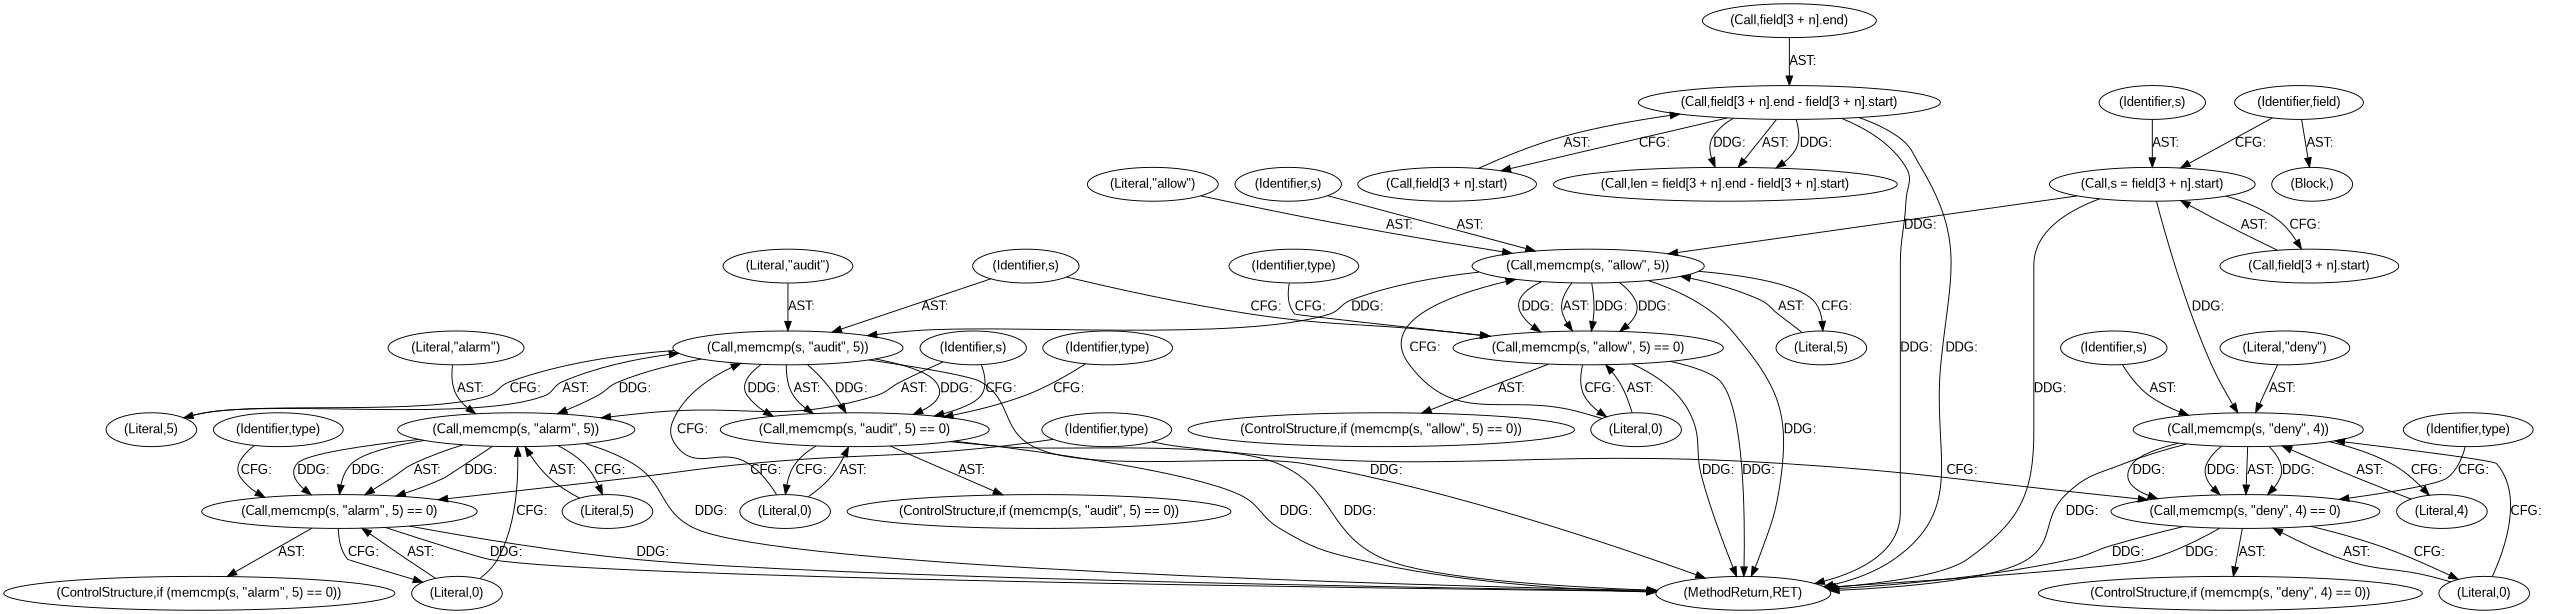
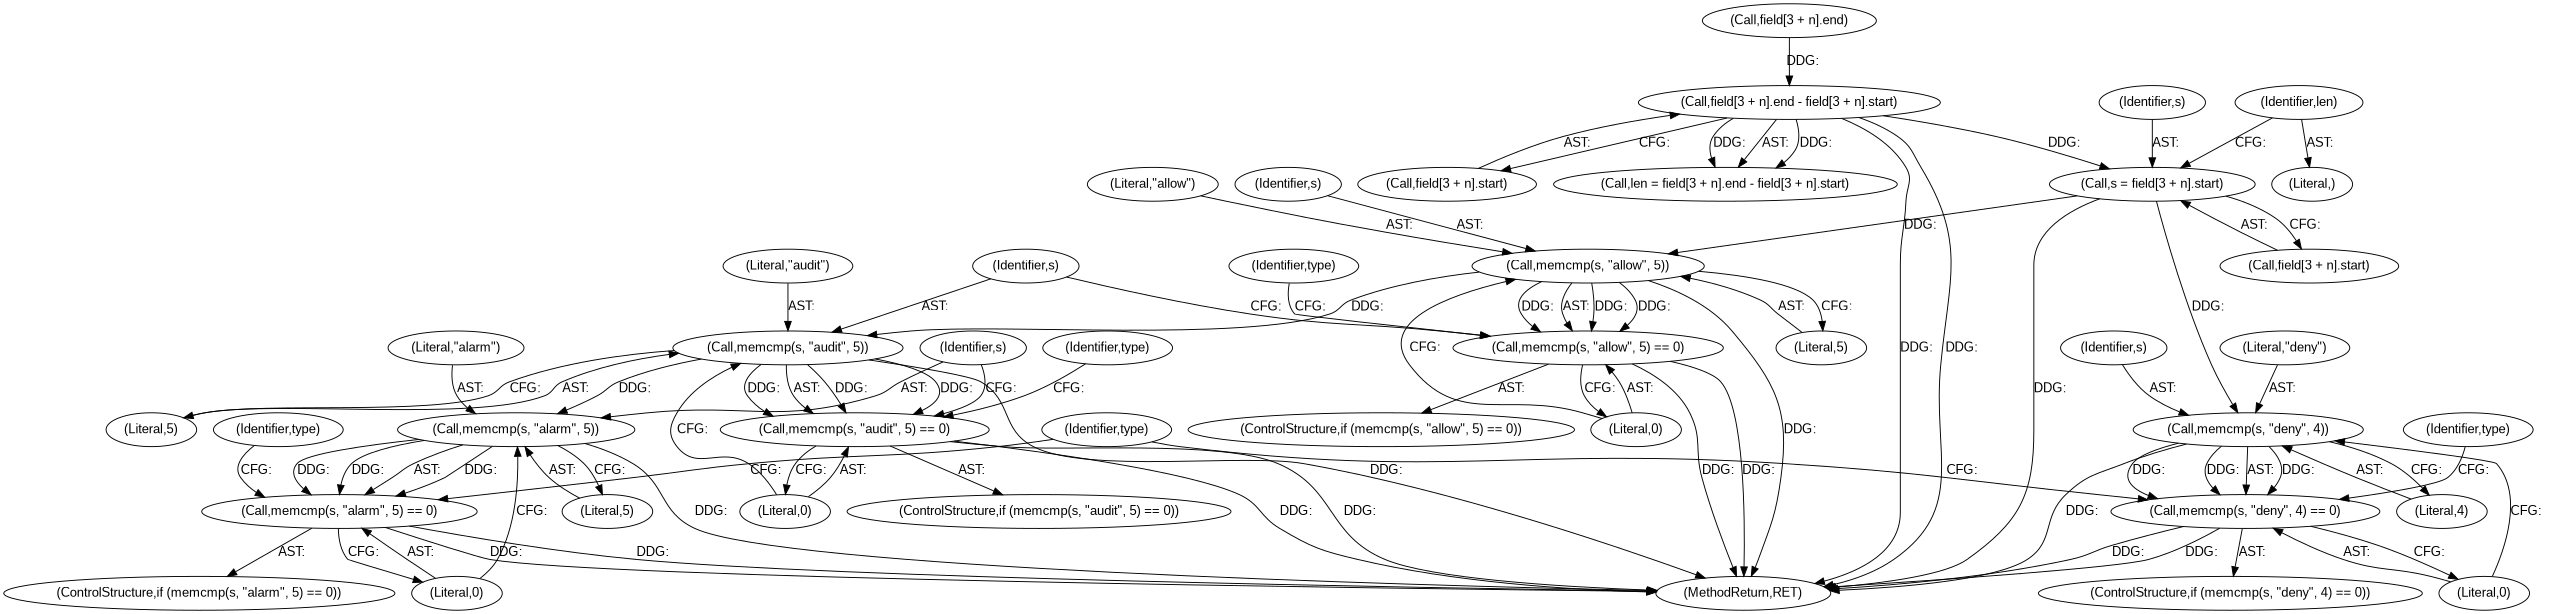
edge "(Call,field[3 + n].end)" -> "(Call,field[3 + n].end - field[3 + n].start)": label "AST: " -> "DDG: "
node "(Identifier,field)": label "(Identifier,field)" -> "(Identifier,len)"
edge "(Call,field[3 + n].end - field[3 + n].start)" -> "(Call,s = field[3 + n].start)": added, label "DDG:"
node "(Block,)": label "(Block,)" -> "(Literal,)"
